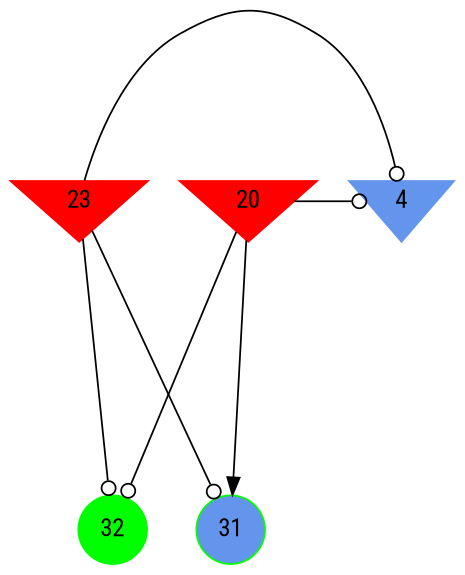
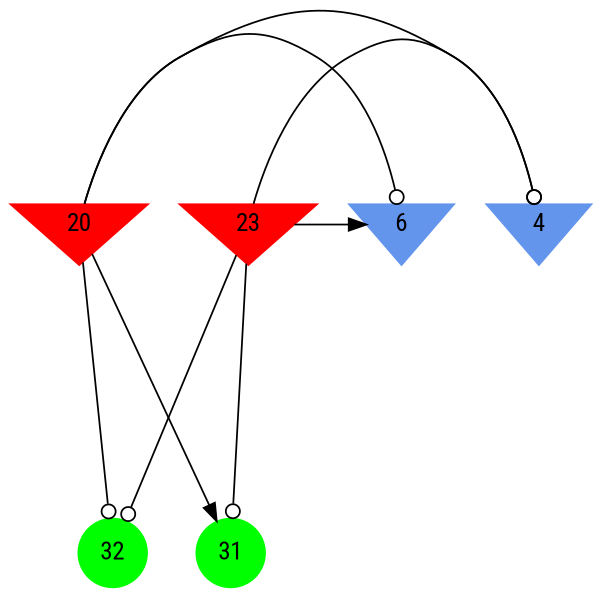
node "6": added
node "31": fillcolor cornflowerblue -> green
